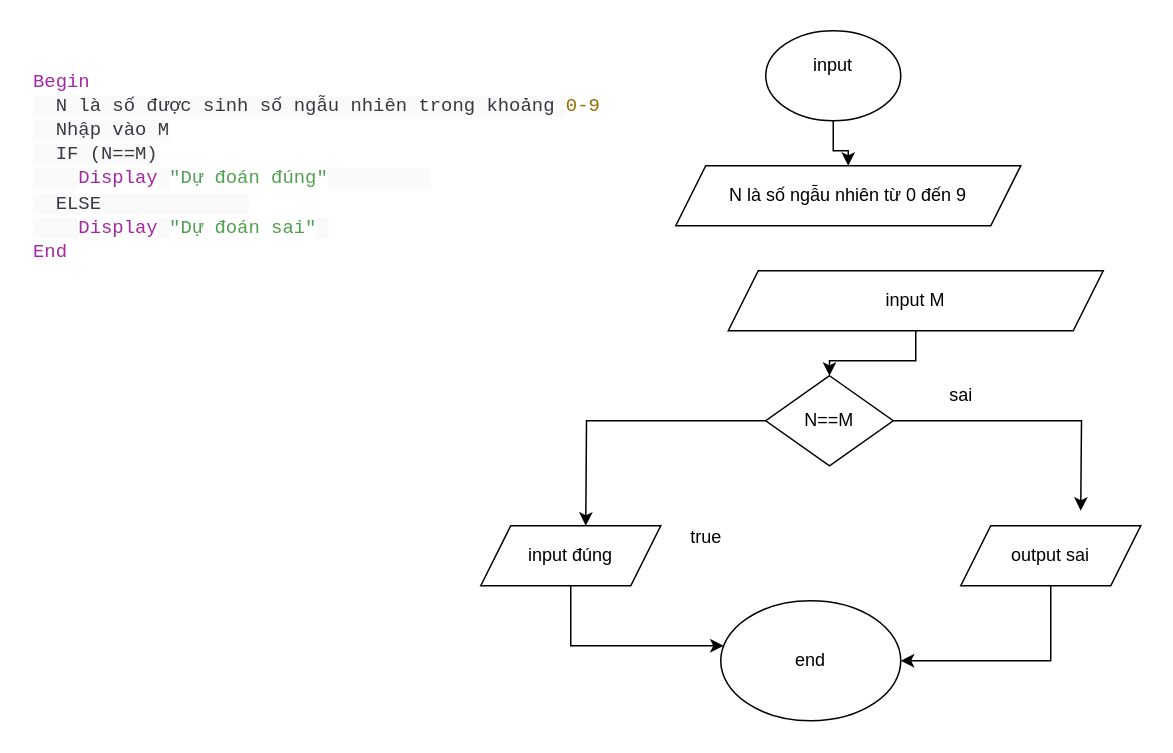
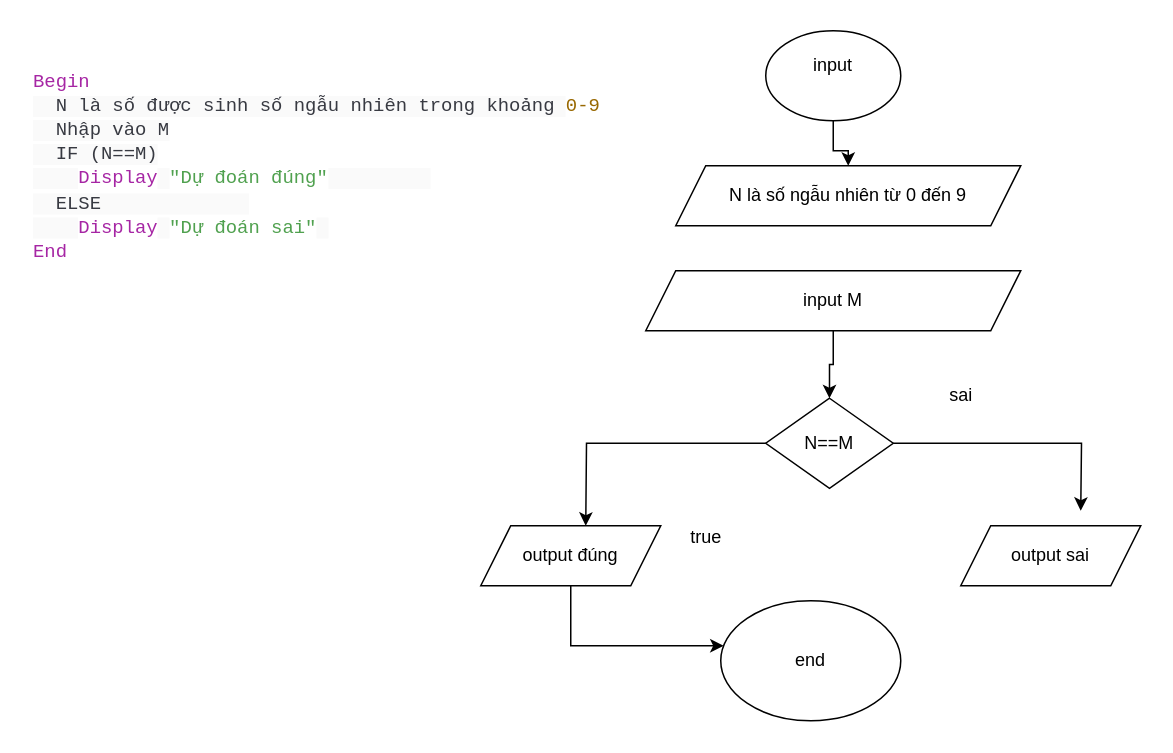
node "input M": moved (916, 301) -> (833, 301)
node "N==M": moved (830, 421) -> (830, 443)
node "input đúng": label "input đúng" -> "output đúng"
edge "output sai" -> "end": removed
